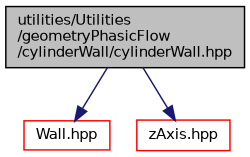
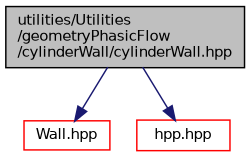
node "zAxis.hpp": label "zAxis.hpp" -> "hpp.hpp"
